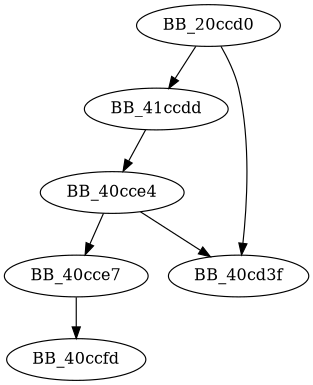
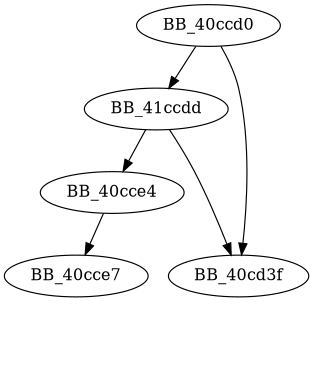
node "BB_20ccd0": label "BB_20ccd0" -> "BB_40ccd0"
edge "BB_40cce4" -> "BB_40cd3f": now "BB_41ccdd" -> "BB_40cd3f"
node "BB_40ccfd": removed
